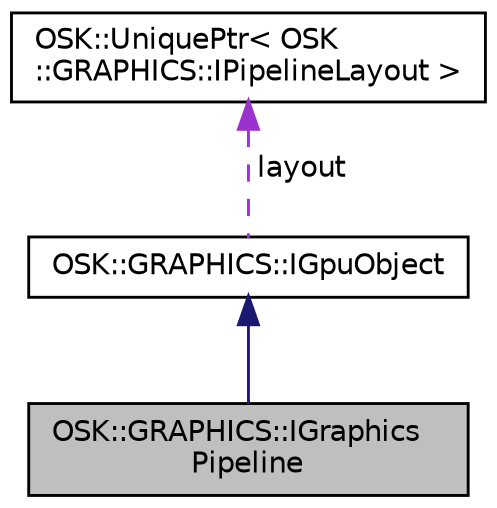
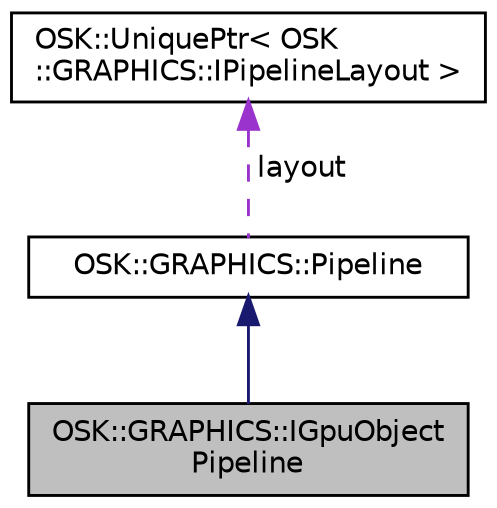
node "OSK::GRAPHICS::IGpuObject": label "OSK::GRAPHICS::IGpuObject" -> "OSK::GRAPHICS::Pipeline"
node "OSK::GRAPHICS::IGraphics Pipeline": label "OSK::GRAPHICS::IGraphics Pipeline" -> "OSK::GRAPHICS::IGpuObject Pipeline"
